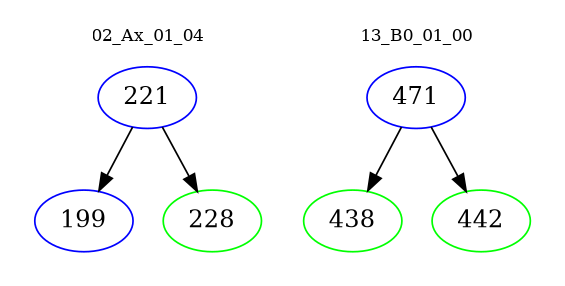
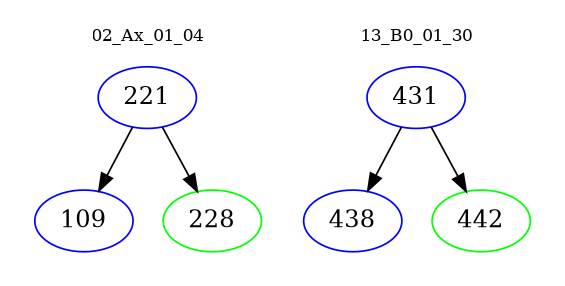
cluster "13_B0_01_00": label "13_B0_01_00" -> "13_B0_01_30"
node "471": label "471" -> "431"
node "199": label "199" -> "109"
node "438": color green -> blue
